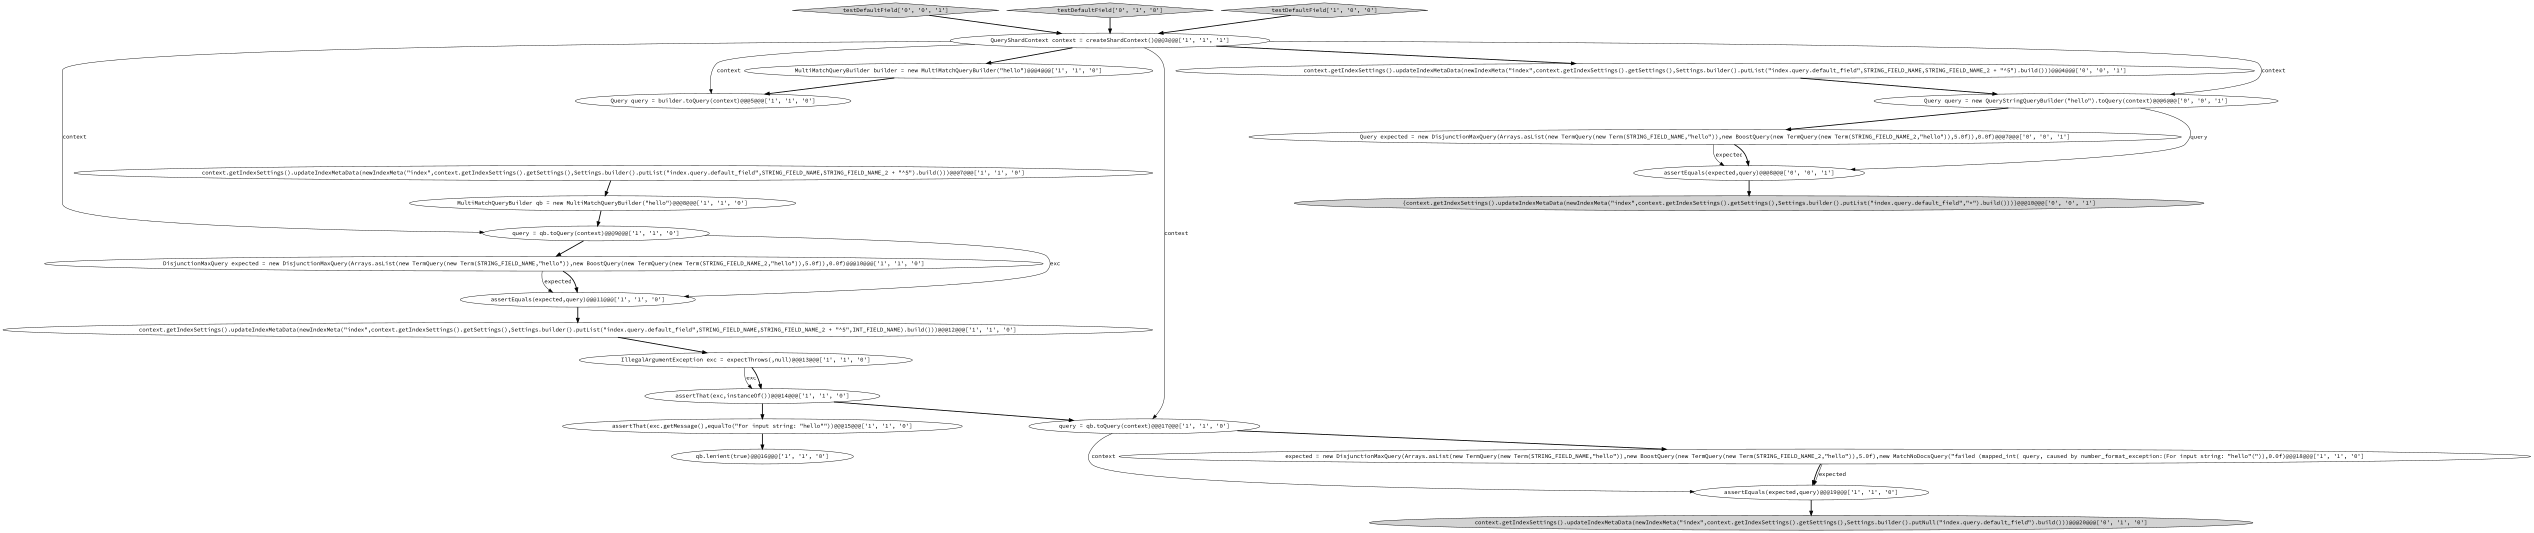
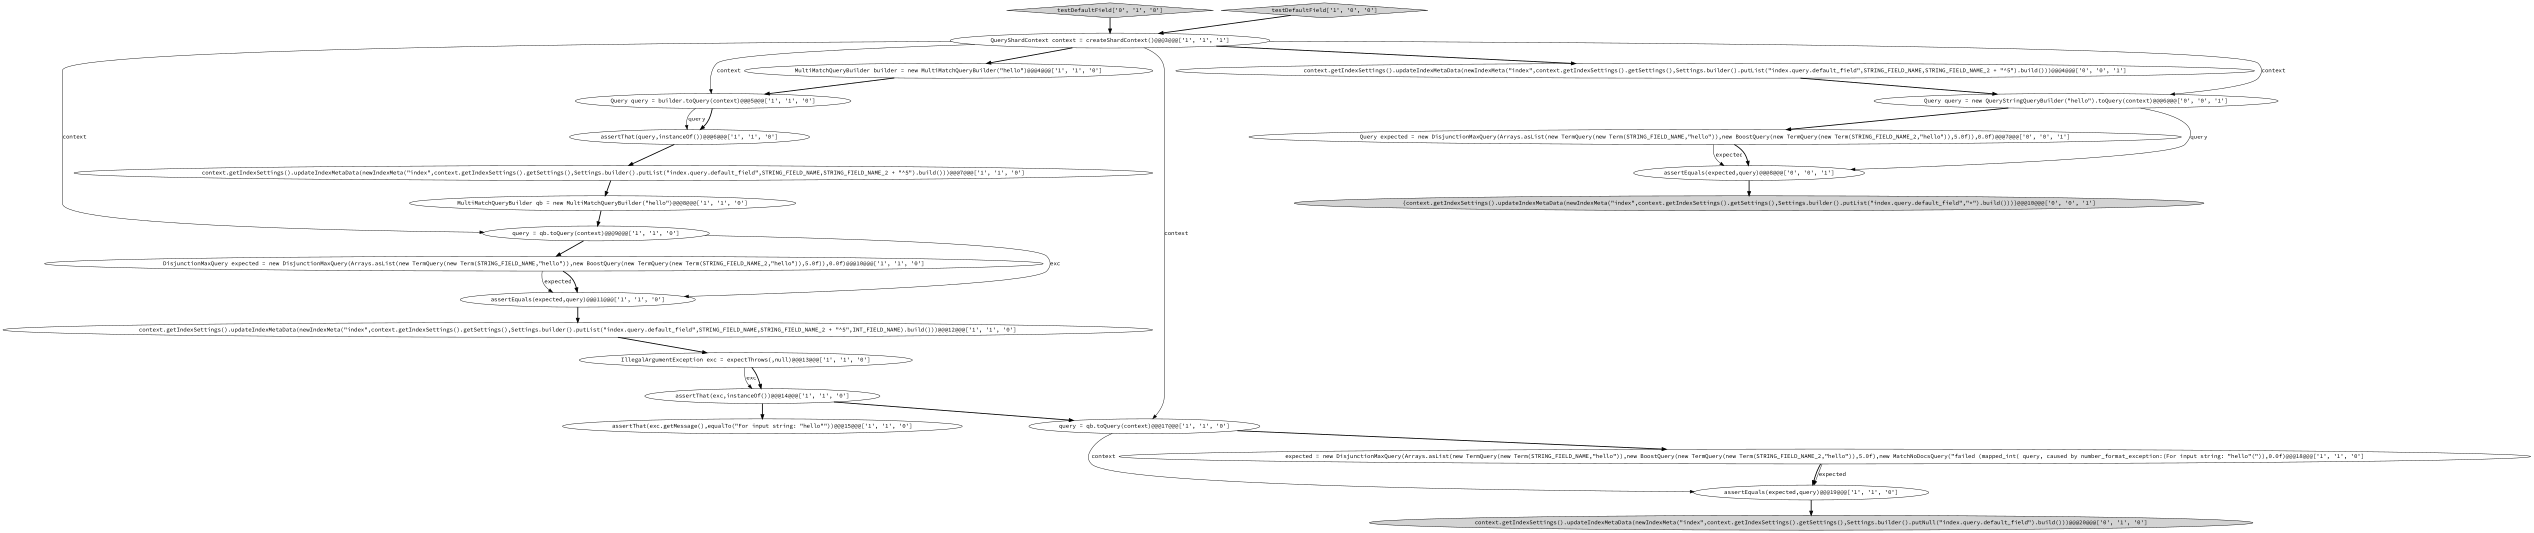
node "testDefaultField['0', '0', '1']": removed
node "assertThat(query,instanceOf())@@@6@@@['1', '1', '0']": added
node "qb.lenient(true)@@@16@@@['1', '1', '0']": removed
